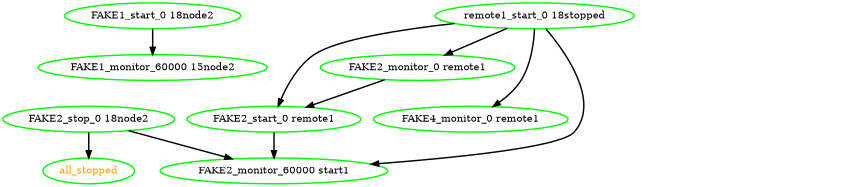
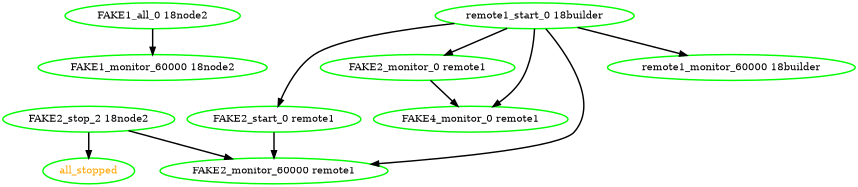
node "FAKE1_start_0 18node2": label "FAKE1_start_0 18node2" -> "FAKE1_all_0 18node2"
node "remote1_start_0 18stopped": label "remote1_start_0 18stopped" -> "remote1_start_0 18builder"
node "FAKE1_monitor_60000 15node2": label "FAKE1_monitor_60000 15node2" -> "FAKE1_monitor_60000 18node2"
node "remote1_monitor_60000 18builder": added
edge "FAKE2_monitor_0 remote1" -> "FAKE2_start_0 remote1": now "FAKE2_monitor_0 remote1" -> "FAKE4_monitor_0 remote1"
node "FAKE2_stop_0 18node2": label "FAKE2_stop_0 18node2" -> "FAKE2_stop_2 18node2"
node "FAKE2_monitor_60000 start1": label "FAKE2_monitor_60000 start1" -> "FAKE2_monitor_60000 remote1"
